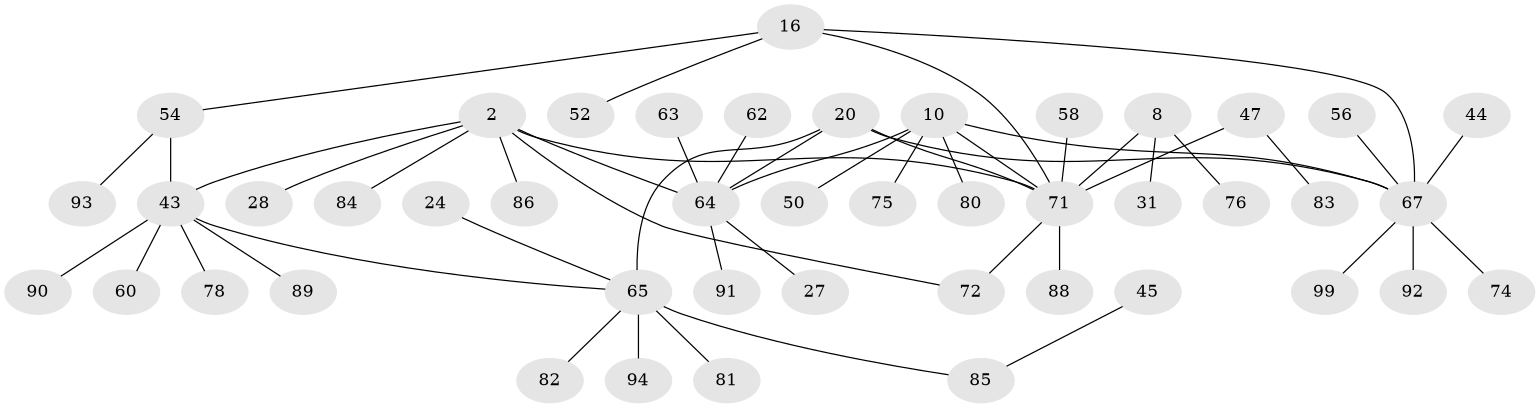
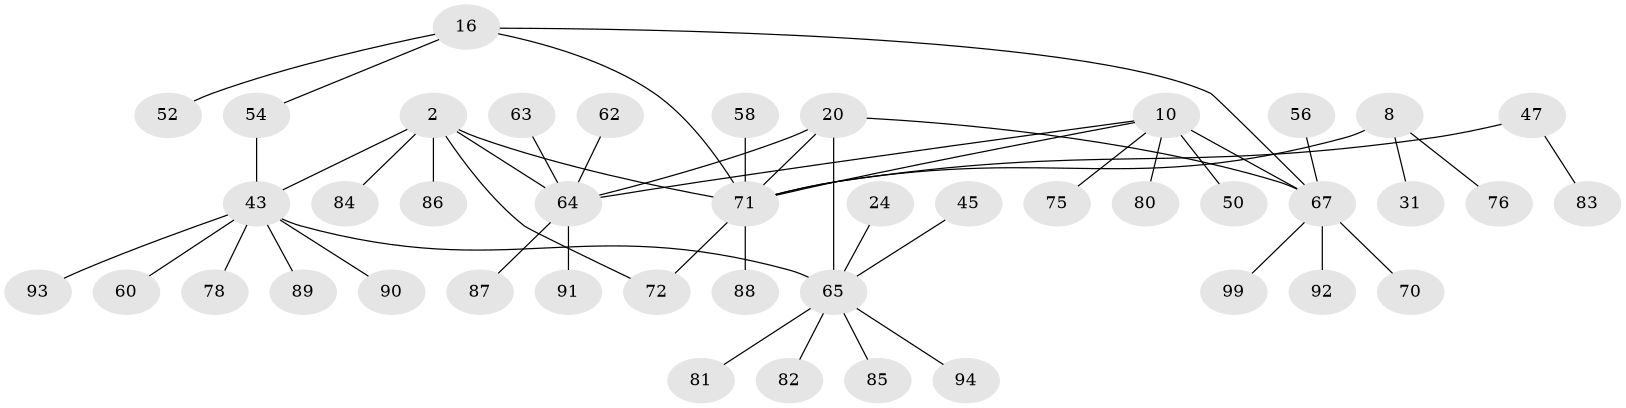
node "44": removed
edge "54" -- "93": now "43" -- "93"
node "28": removed
node "27": label "27" -> "87"
node "74": label "74" -> "70"
edge "45" -- "85": now "45" -- "65"
